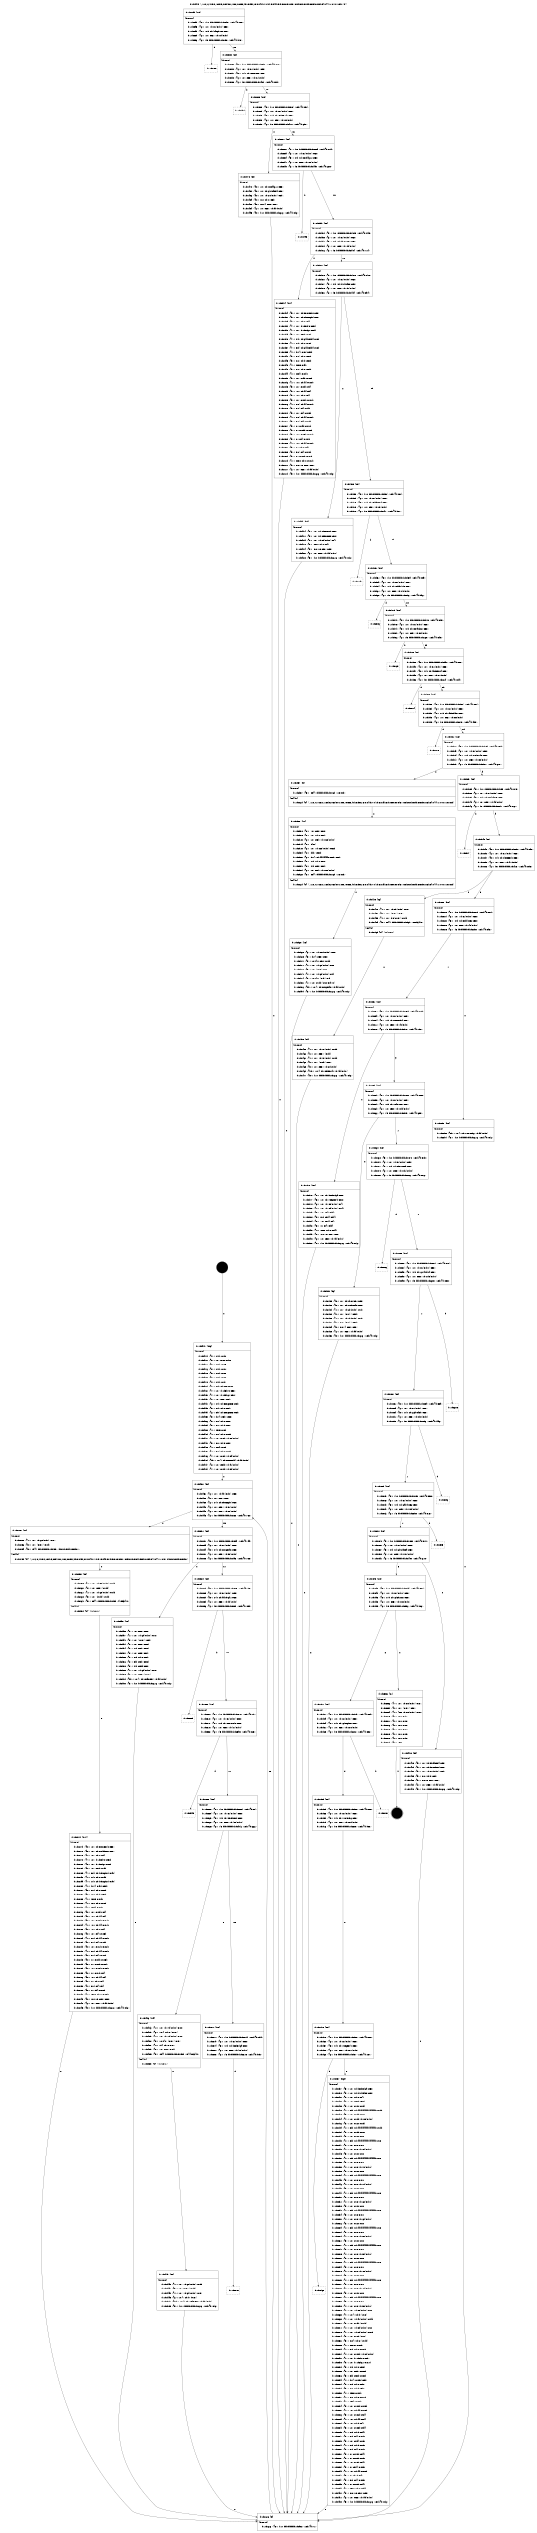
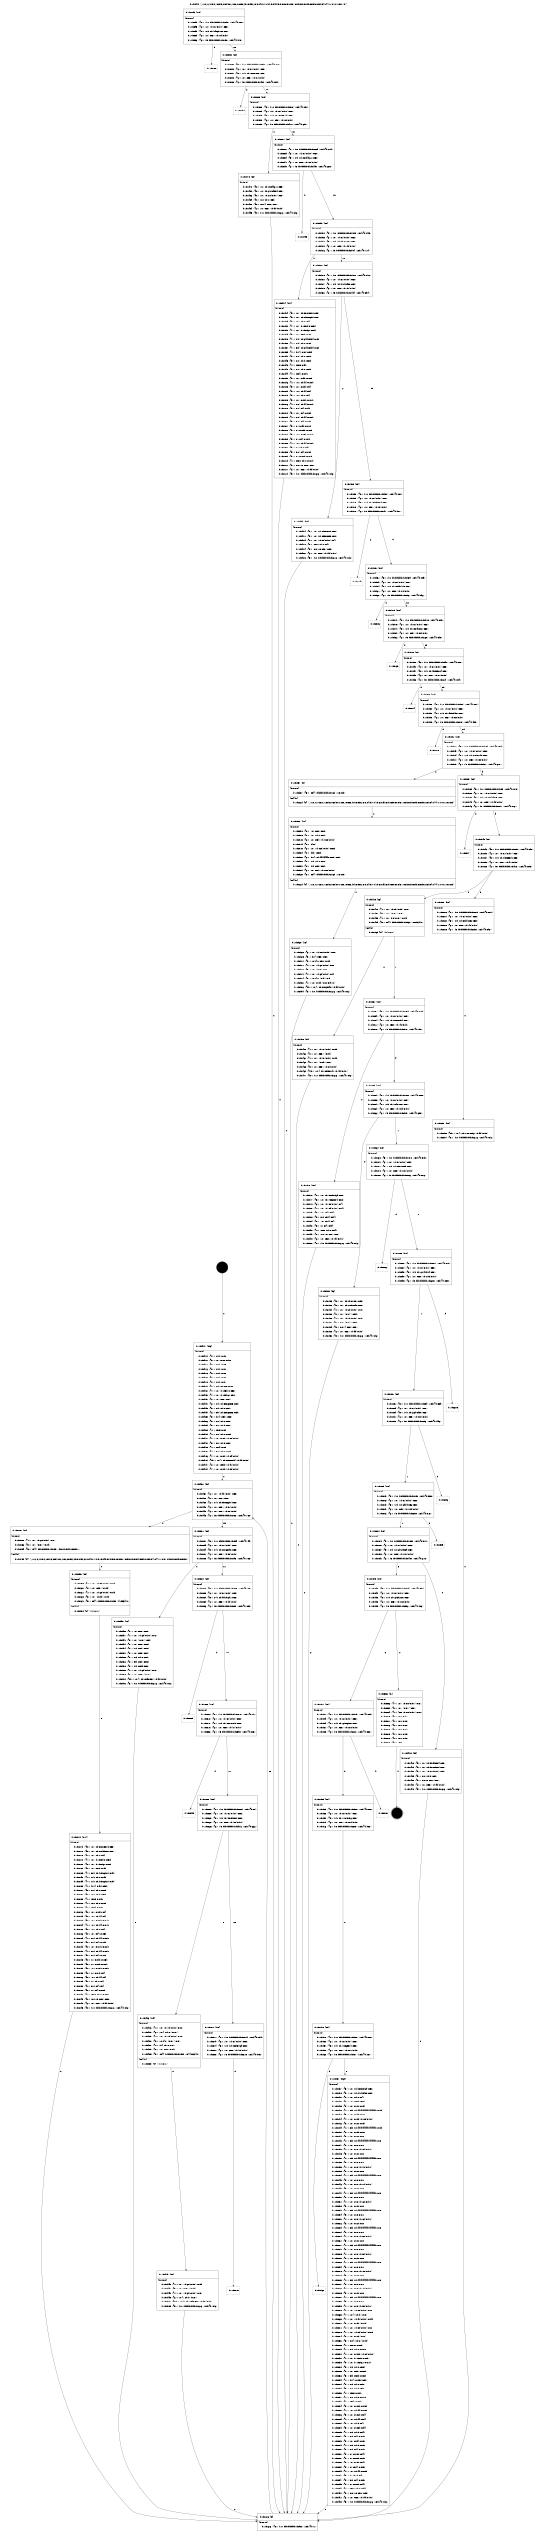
edge "0x401c18 [28]" -> "0x401c34 [28]": now "0x401f4e [16]" -> "0x401c34 [28]"
